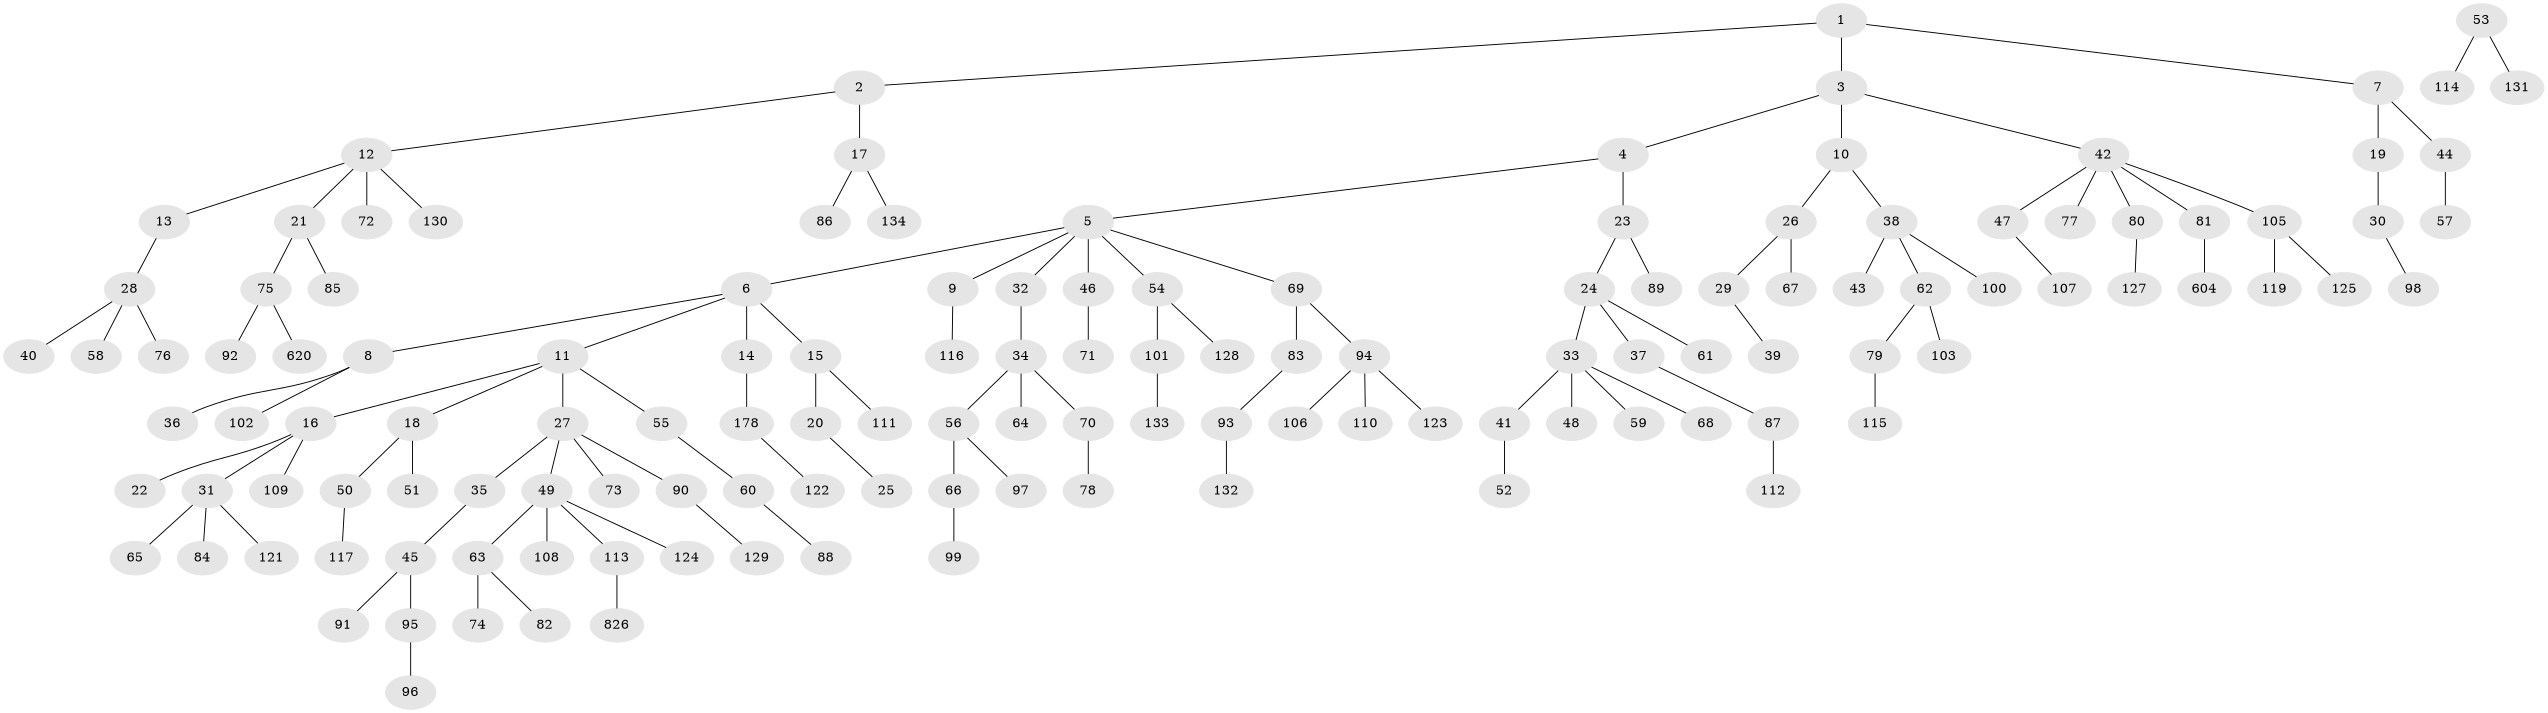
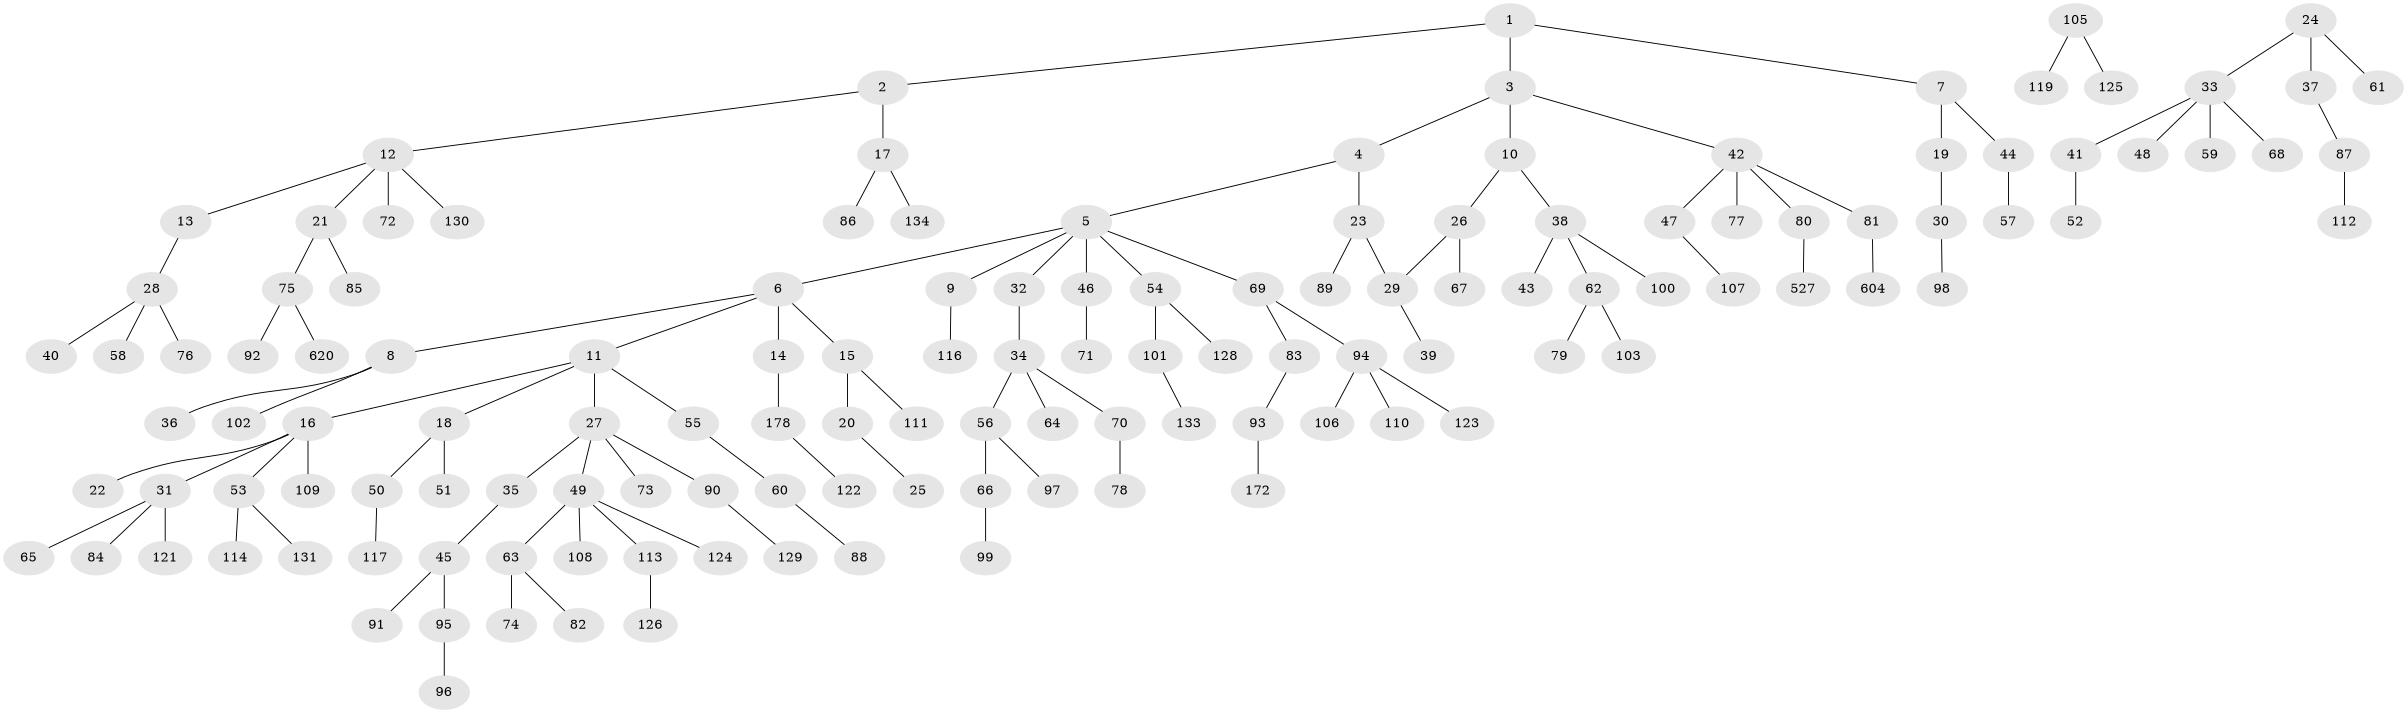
edge "42" -- "105": removed
edge "23" -- "24": now "23" -- "29"
node "127": label "127" -> "527"
node "115": removed
edge "16" -- "53": added
node "132": label "132" -> "172"
node "826": label "826" -> "126"
